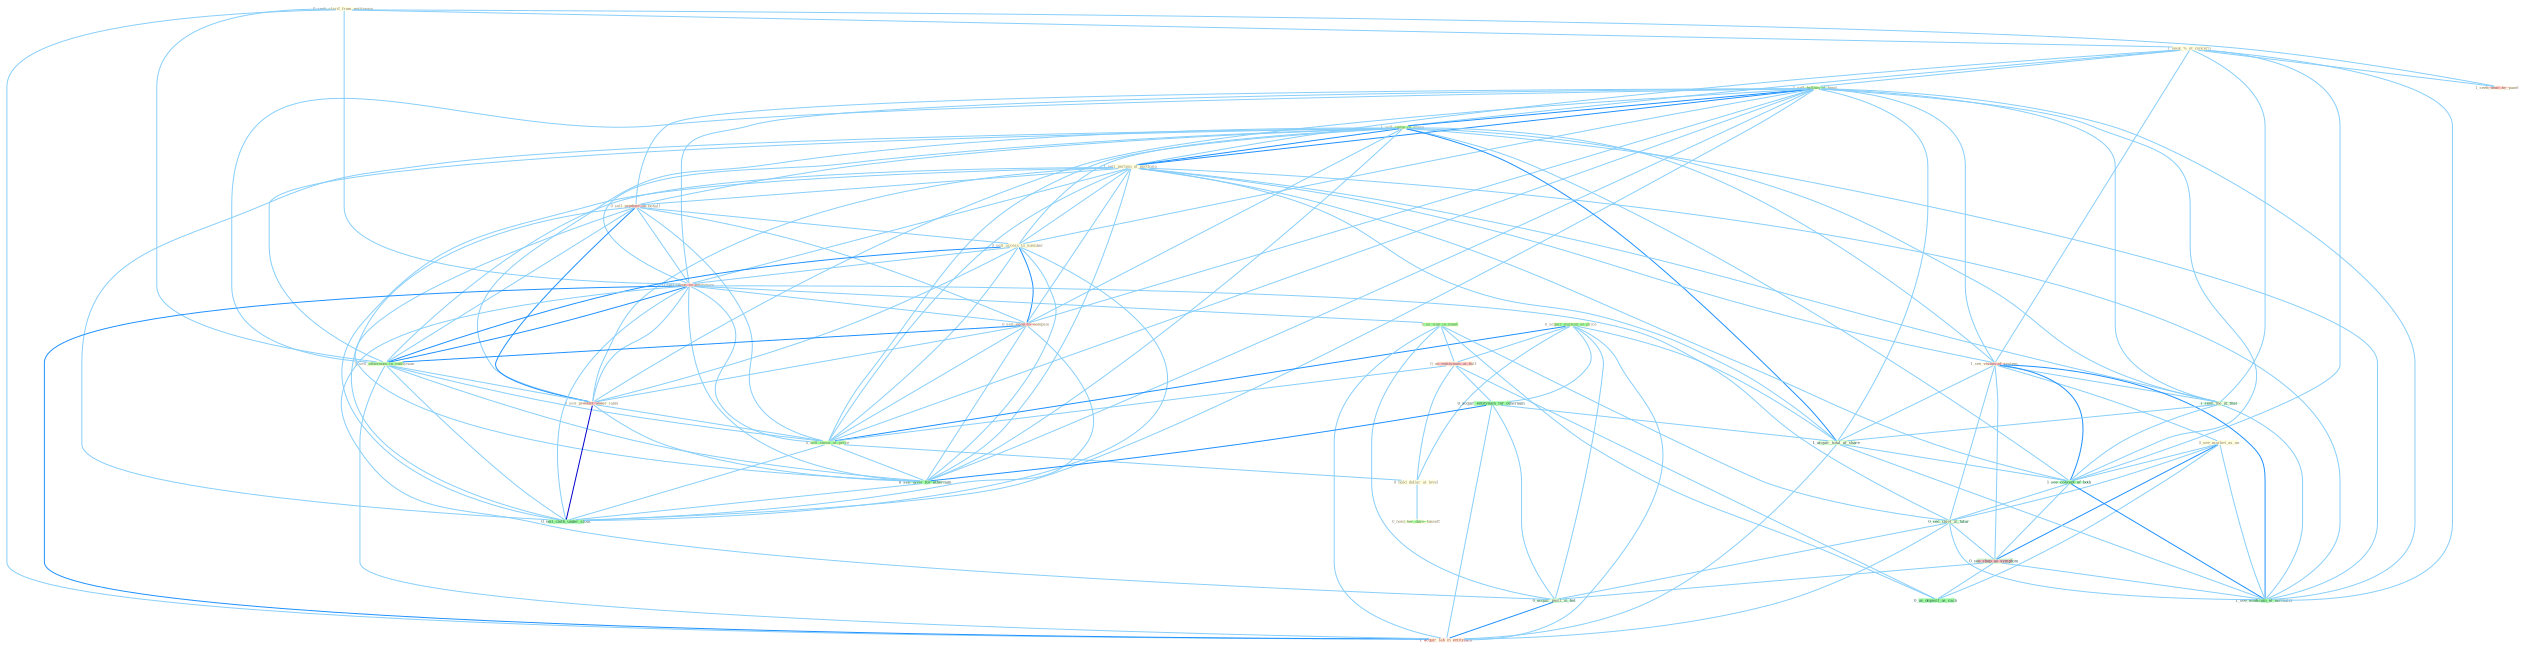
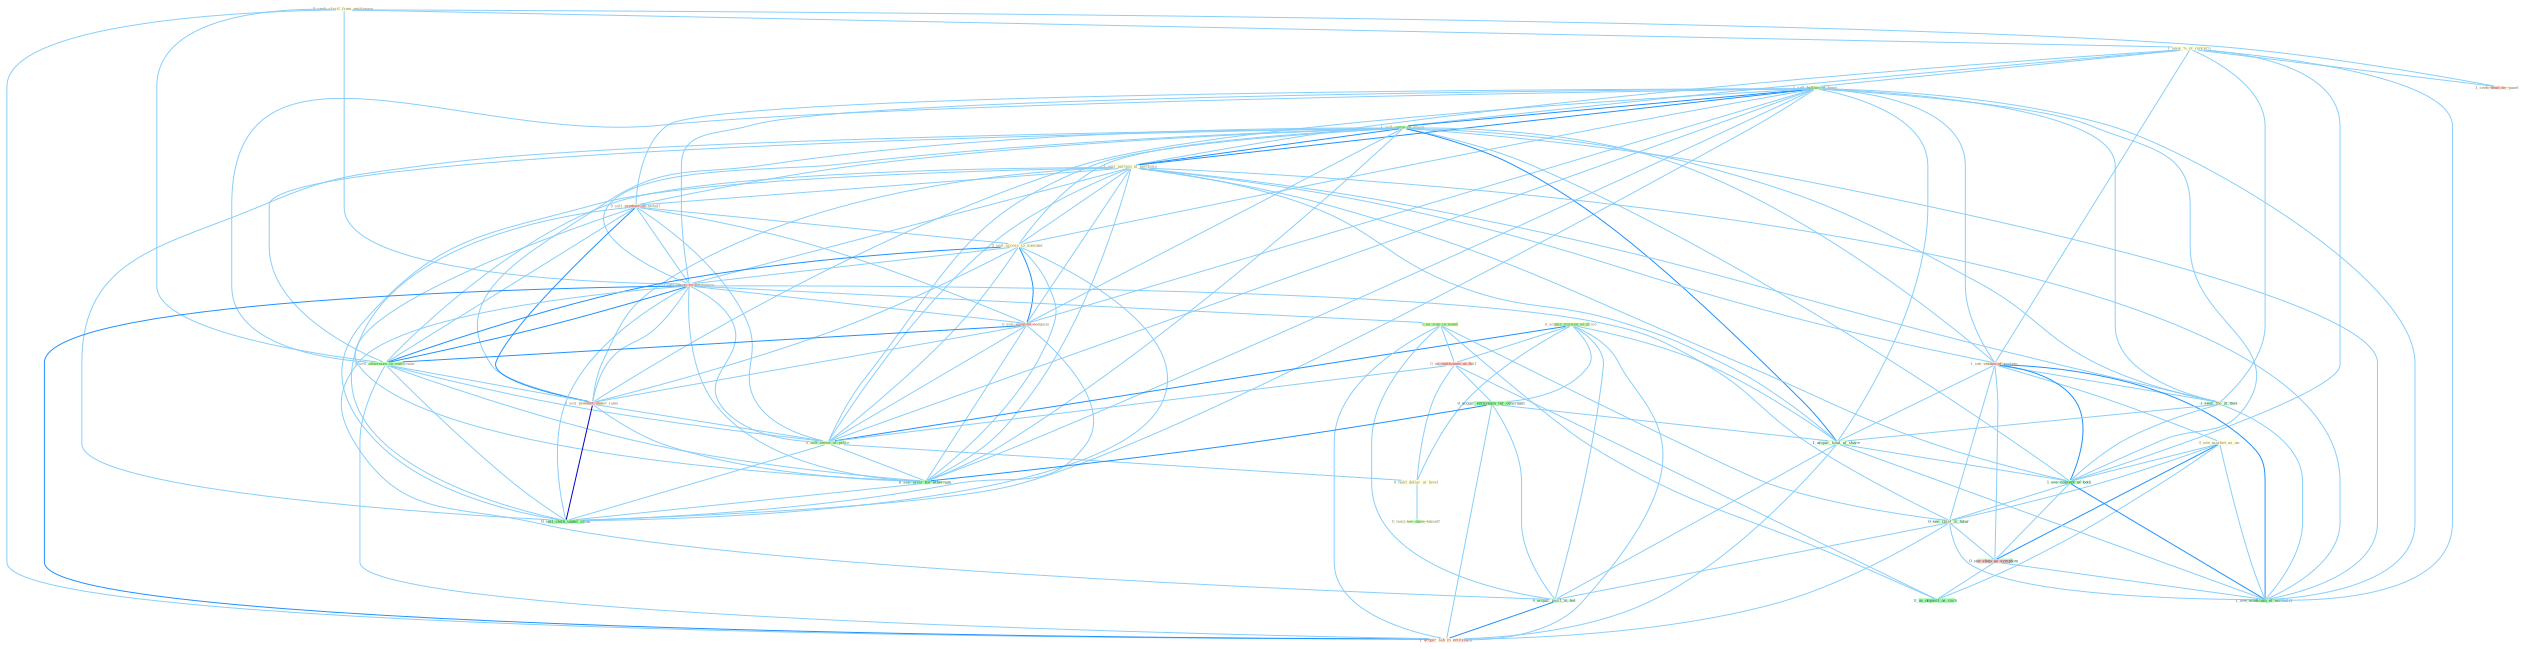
edge "0_see_shop_as_symptom" -- "0_acquir_posit_in_bid": now "1_acquir_total_of_share" -- "0_acquir_posit_in_bid"
